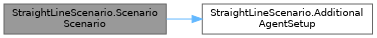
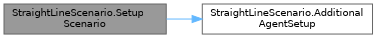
node "StraightLineScenario.Scenario Scenario": label "StraightLineScenario.Scenario Scenario" -> "StraightLineScenario.Setup Scenario"
